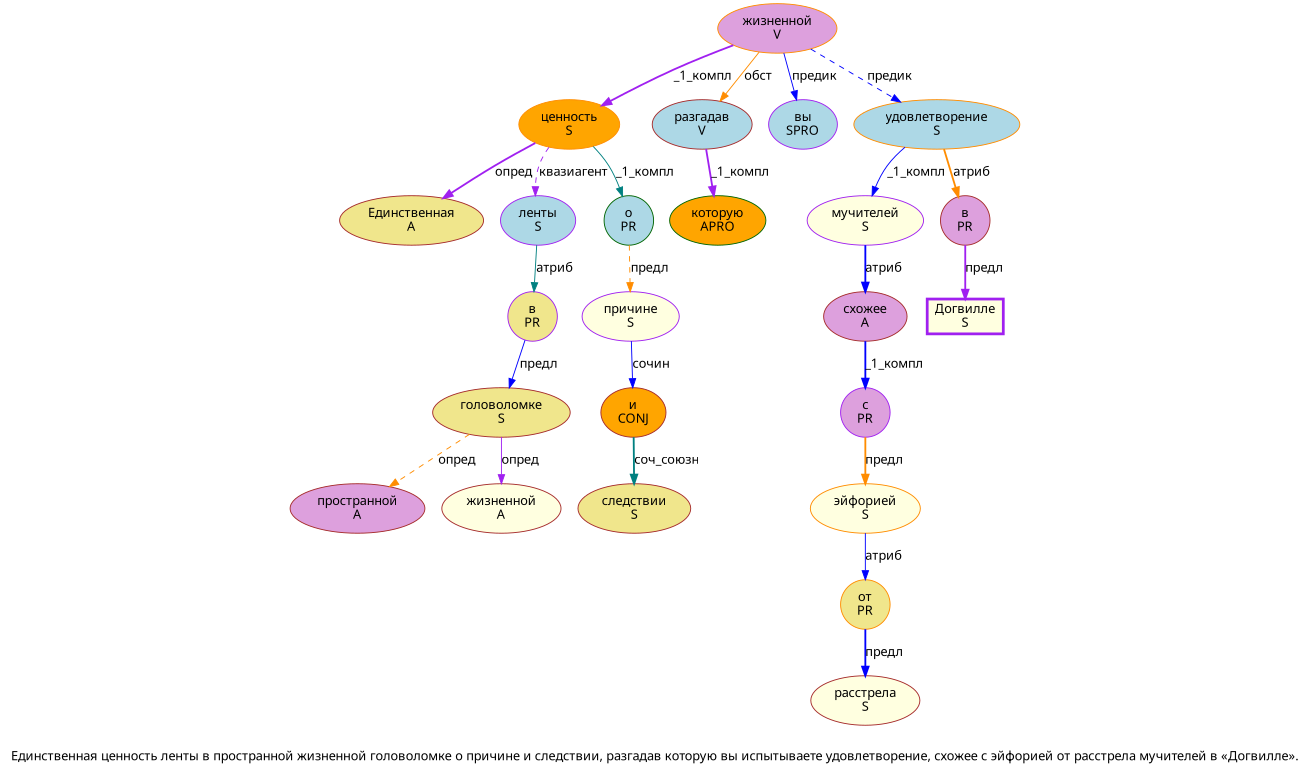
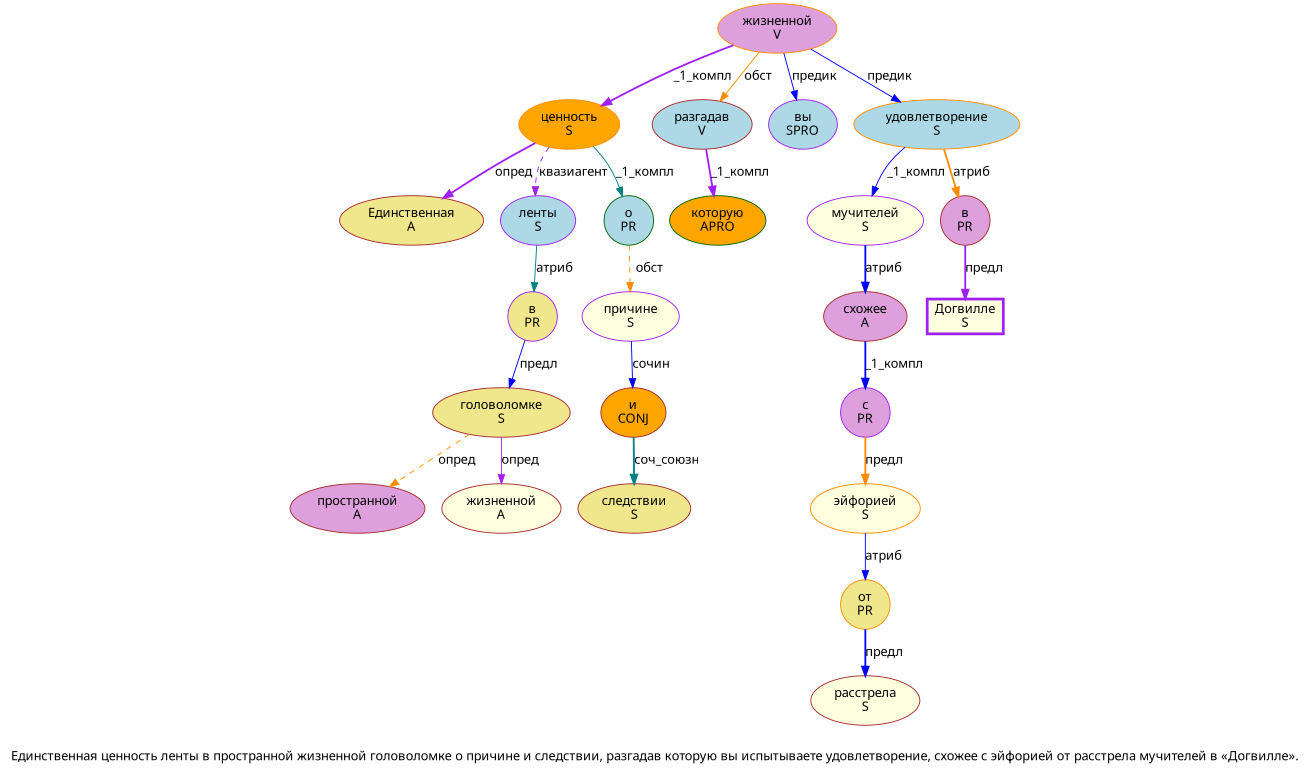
edge "жизненной V" -> "удовлетворение S": style dashed -> solid
edge "о PR" -> "причине S": label "предл" -> "обст"
